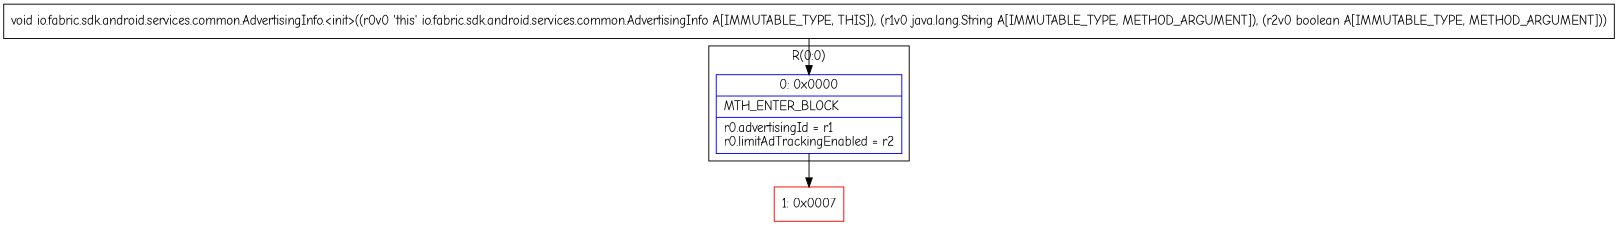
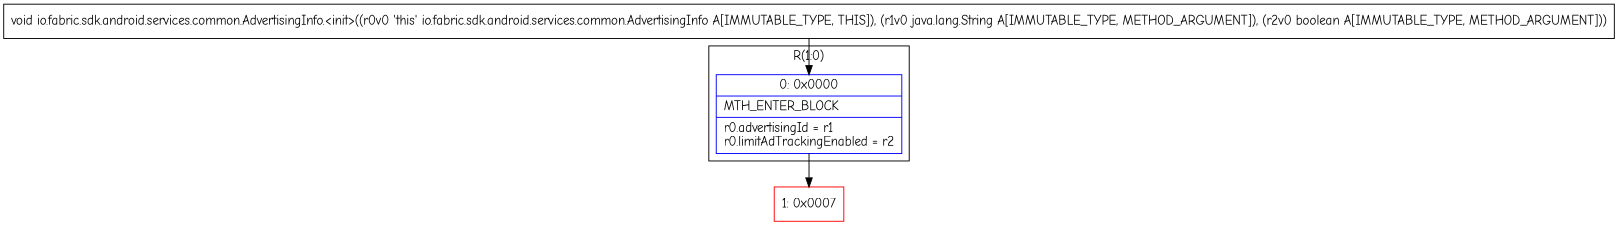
cluster "R(0:0)": label "R(0:0)" -> "R(1:0)"
